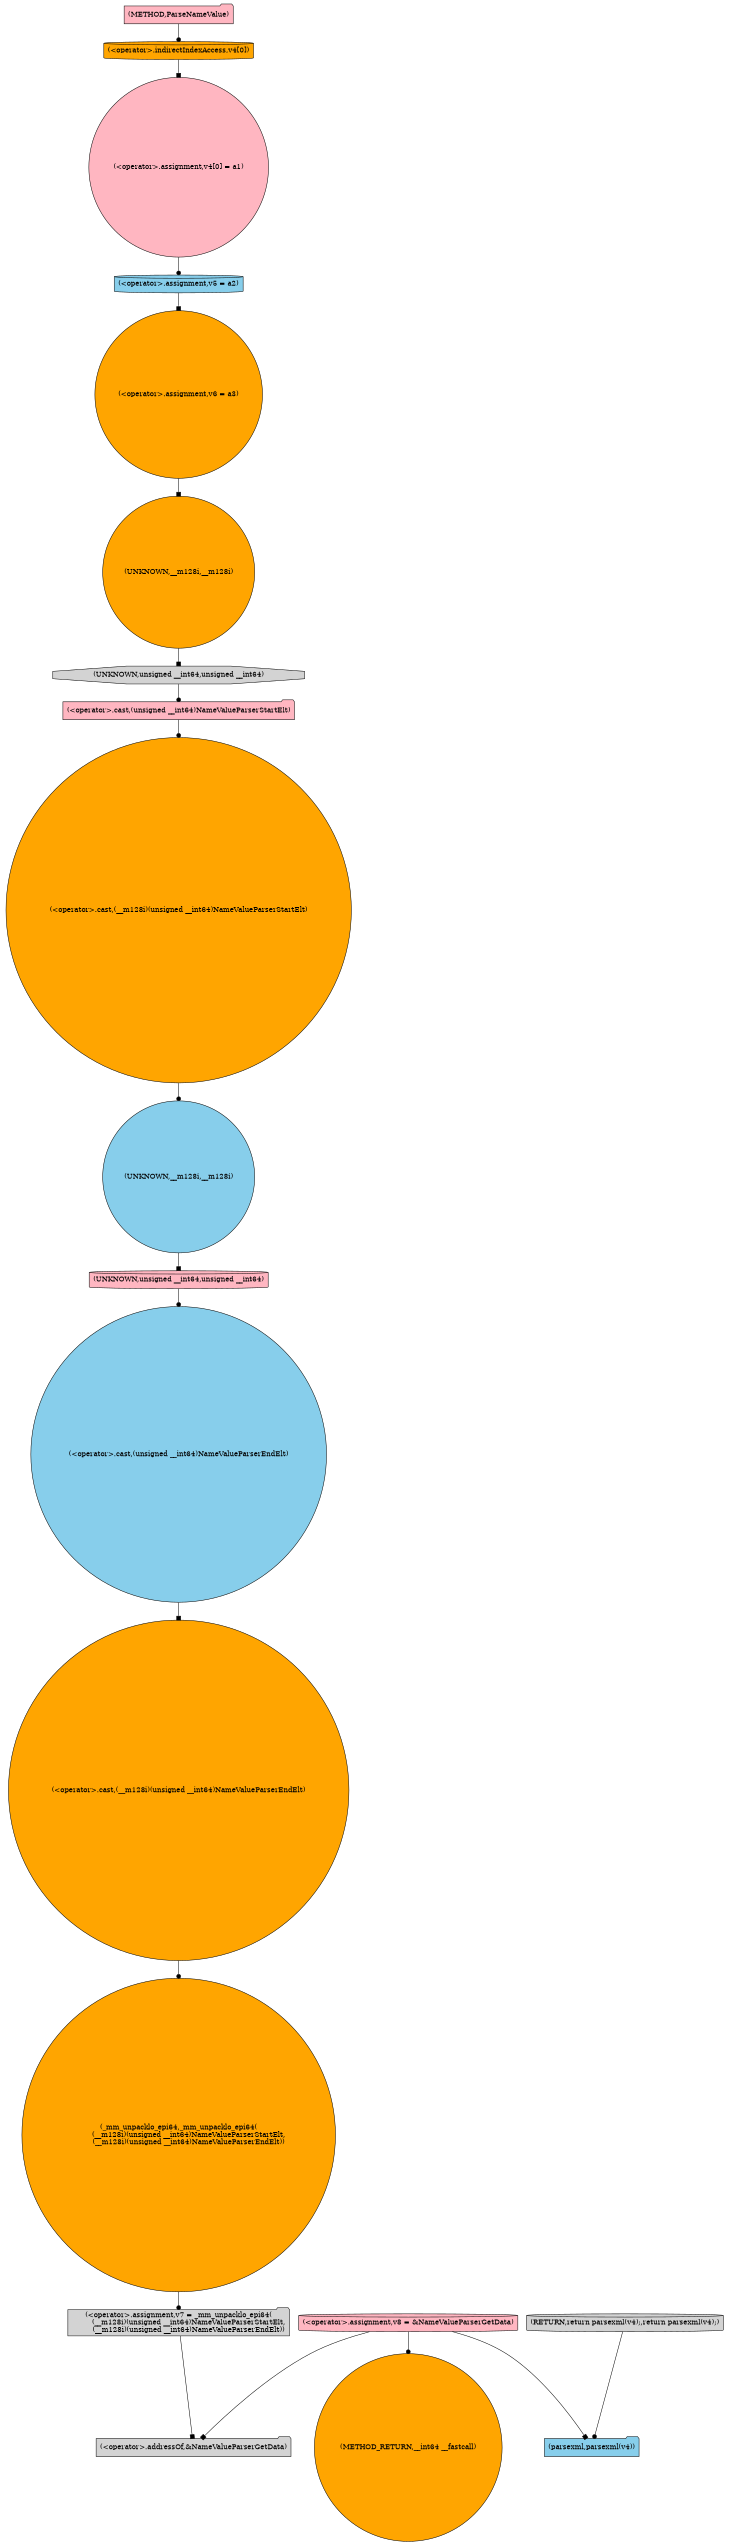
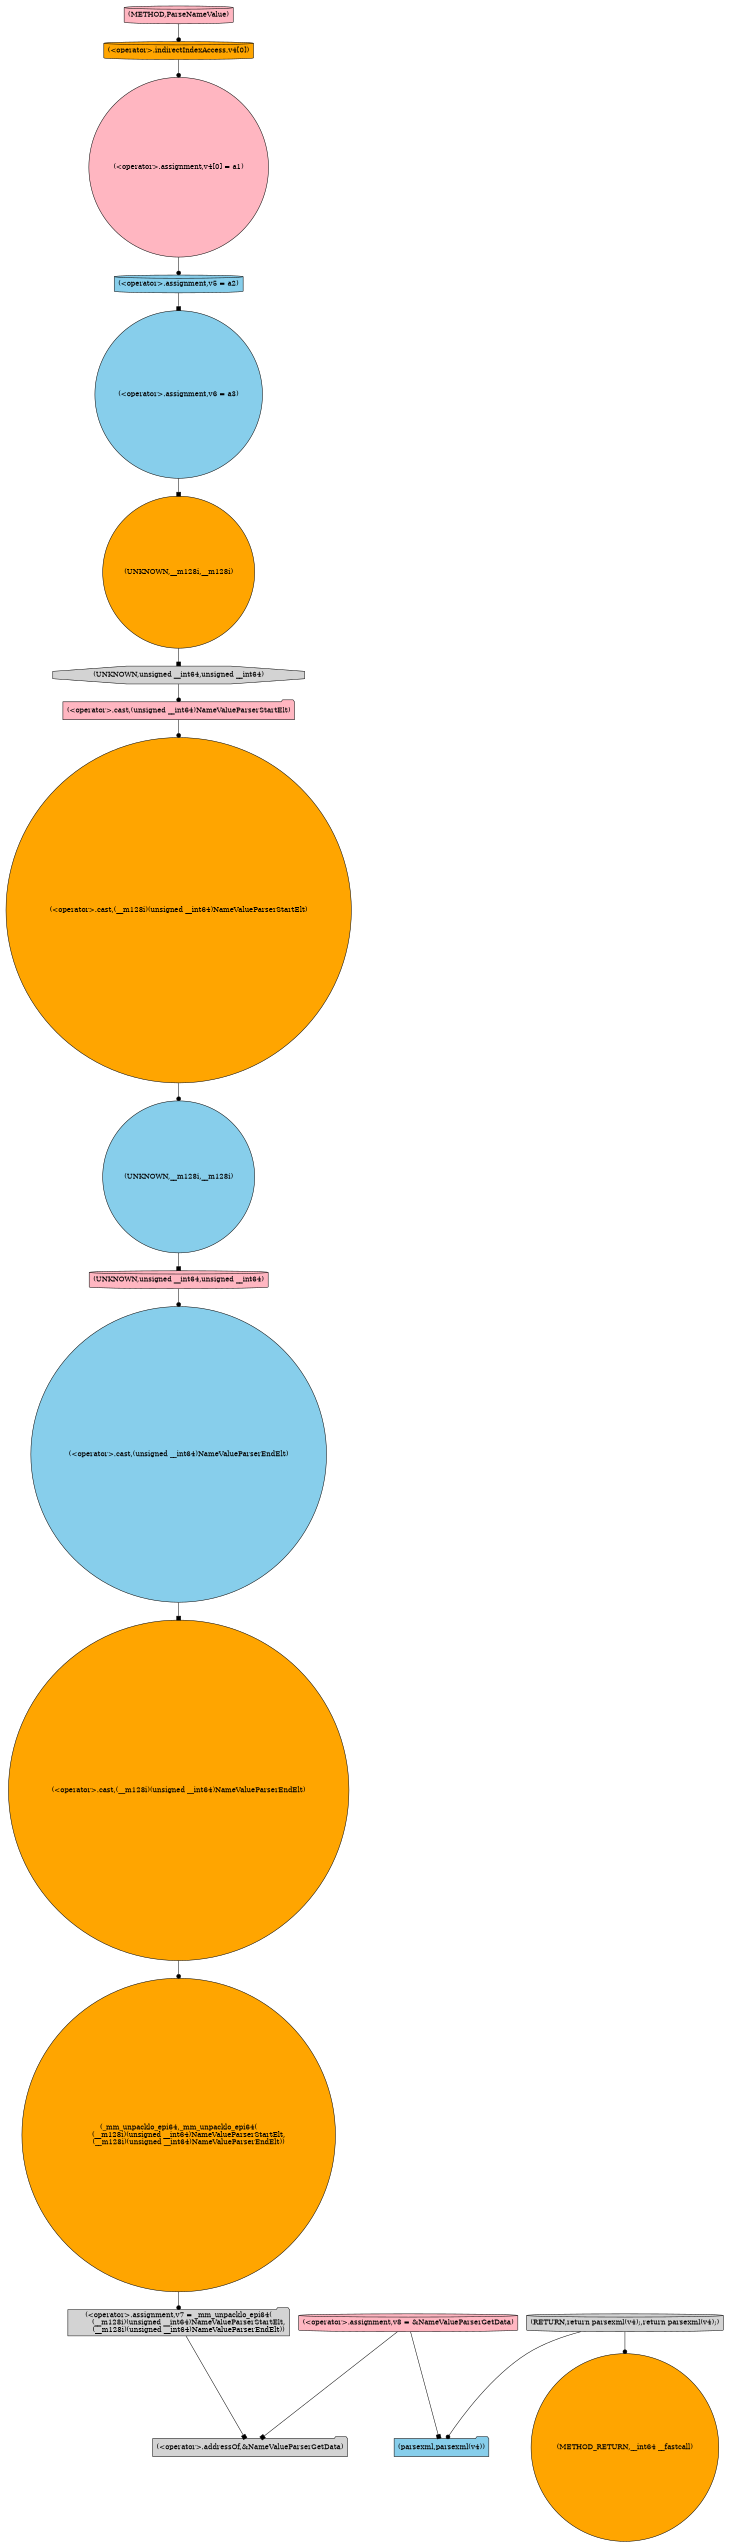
node "(METHOD,ParseNameValue)": shape folder -> cylinder
edge "(<operator>.indirectIndexAccess,v4[0])" -> "(<operator>.assignment,v4[0] = a1)": arrowhead box -> dot
node "(<operator>.assignment,v6 = a3)": fillcolor orange -> skyblue
edge "(<operator>.assignment,v8 = &NameValueParserGetData)" -> "(METHOD_RETURN,__int64 __fastcall)": now "(RETURN,return parsexml(v4);,return parsexml(v4);)" -> "(METHOD_RETURN,__int64 __fastcall)"
